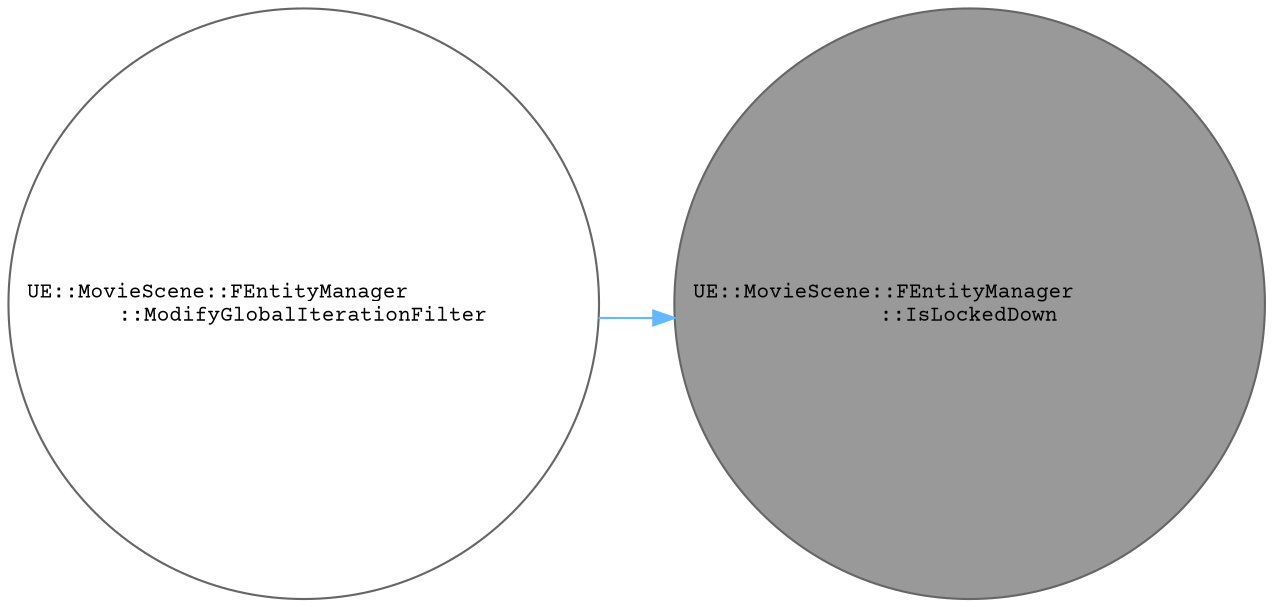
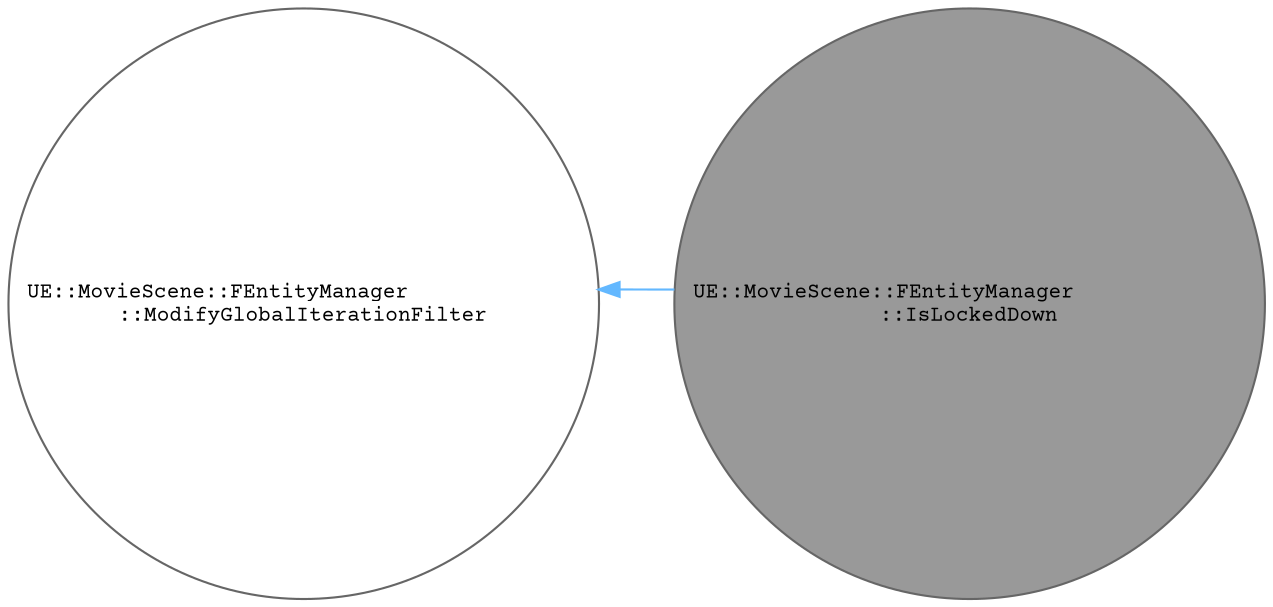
edge "UE::MovieScene::FEntityManager ::ModifyGlobalIterationFilter" -> "UE::MovieScene::FEntityManager ::IsLockedDown": reversed
